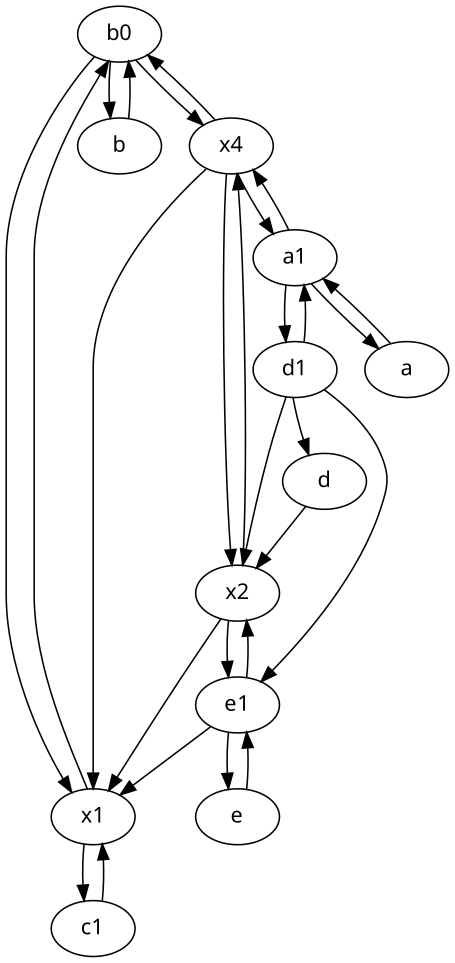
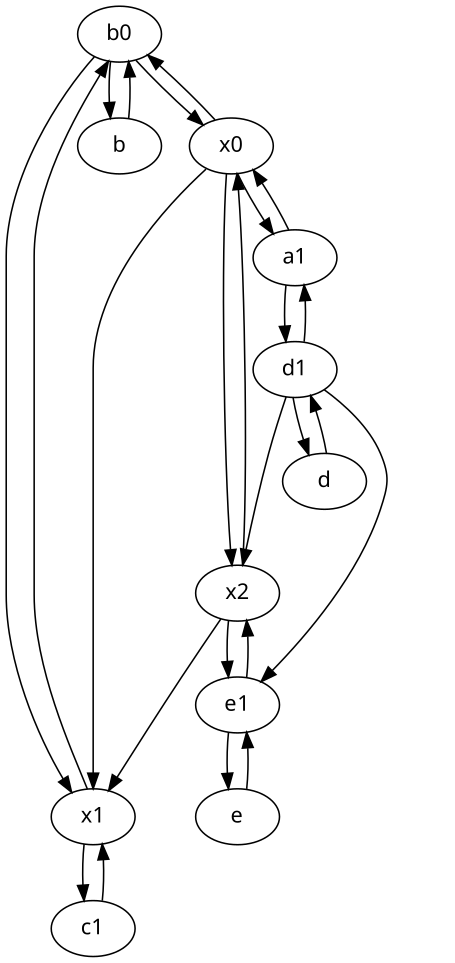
node "x4": label "x4" -> "x0"
node "a": removed
edge "d" -> "x2": now "d" -> "d1"
edge "e1" -> "x1": removed
